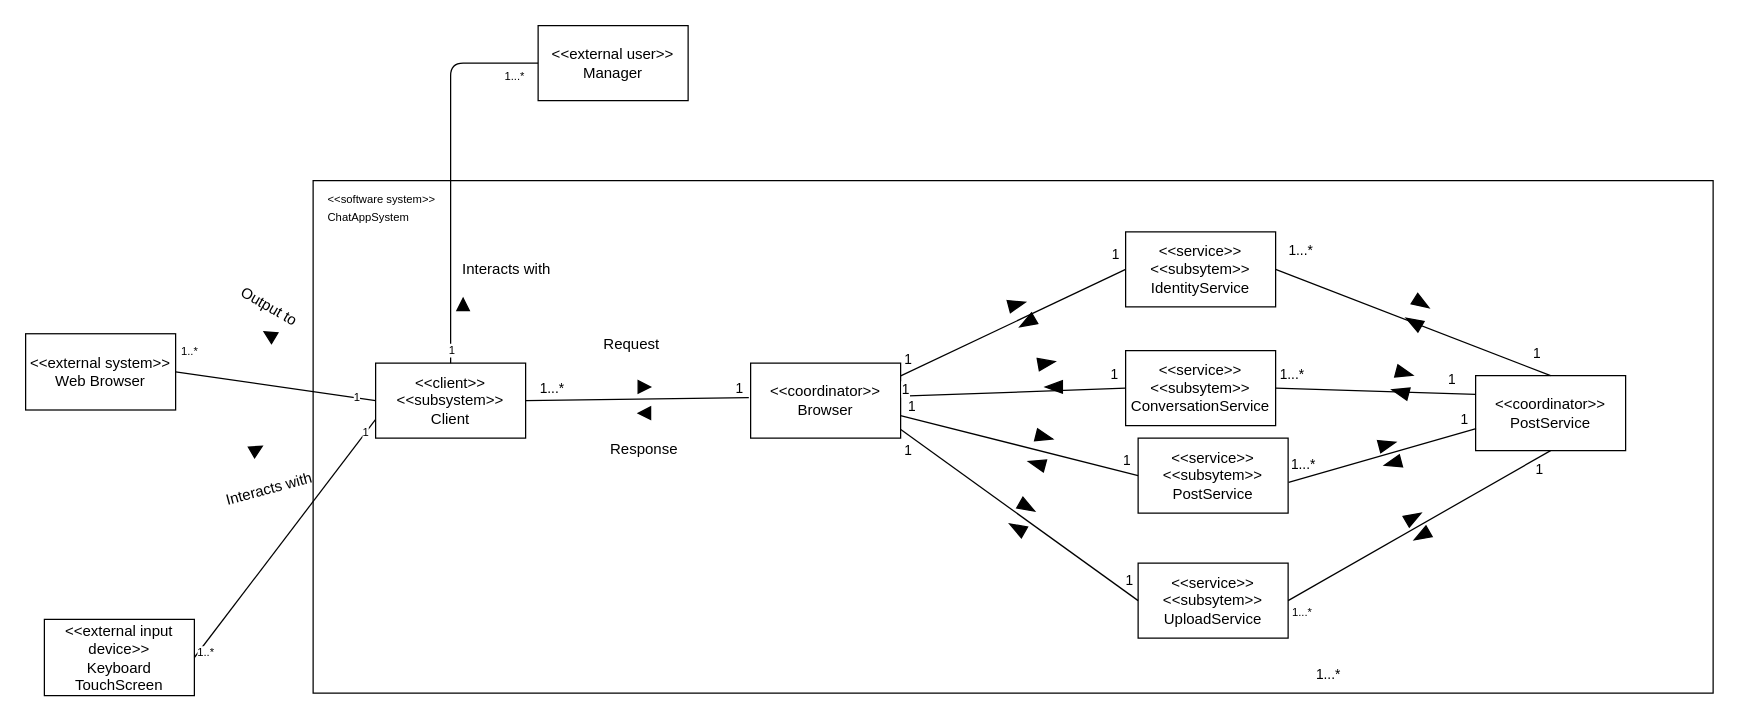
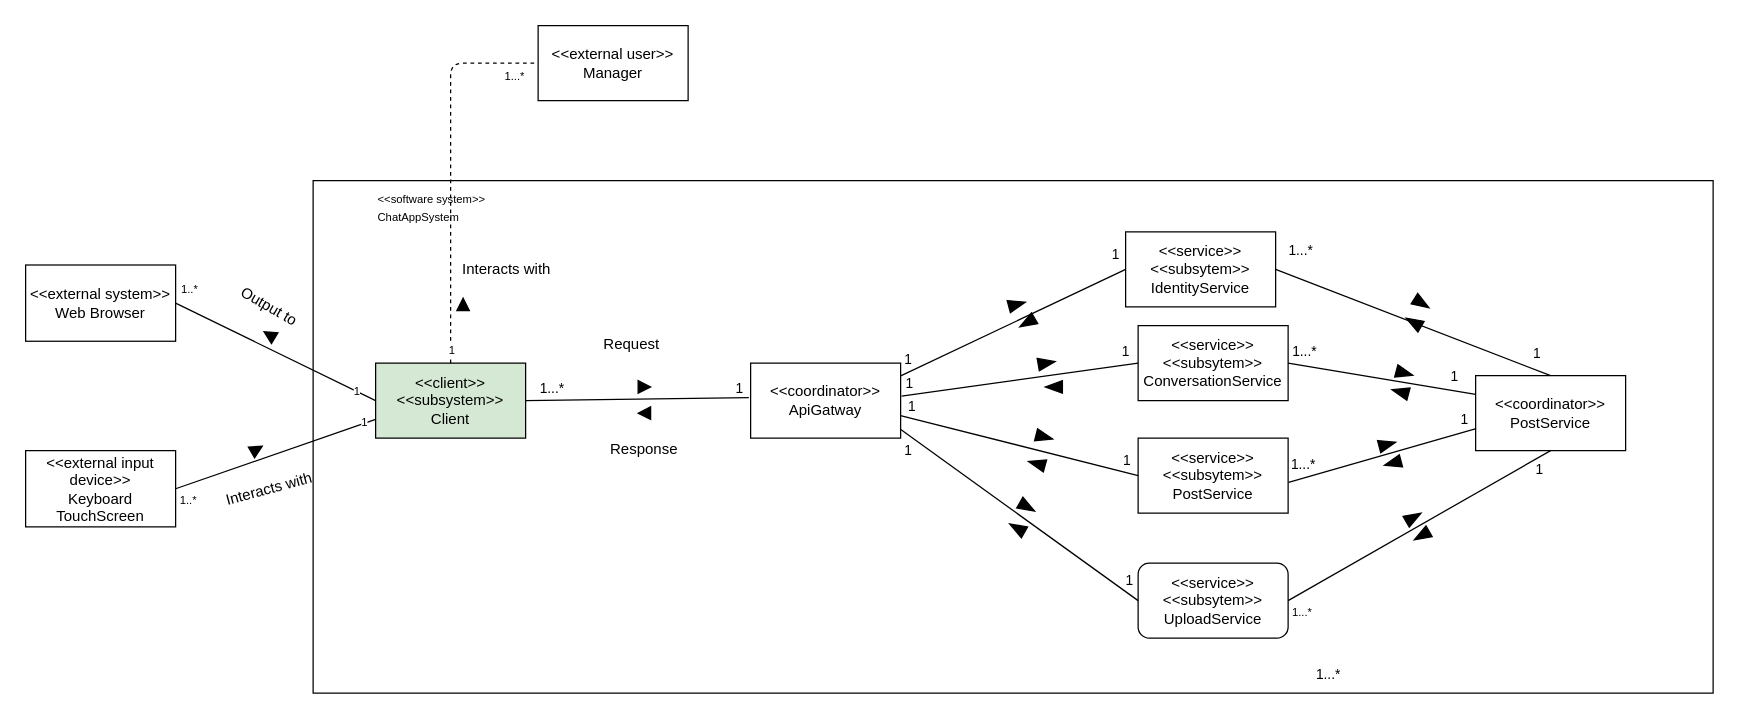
edge "<<external user>> Manager" -- "<<client>> <<subsystem>> Client": style solid -> dashed
node "<<software system>> ChatAppSystem": moved (413, 207) -> (463, 207)
node "<<external system>> Web Browser": moved (101, 372) -> (101, 303)
node "<<service>><<subsytem>>ConversationService": moved (1201, 388) -> (1213, 363)
node "<<client>> <<subsystem>> Client": fillcolor #ffffff -> #d5e8d4
node "<<coordinator>> Browser": label "<<coordinator>> Browser" -> "<<coordinator>> ApiGatway"
node "<<service>><<subsytem>>UploadService": shape rectangle -> rounded rectangle
node "<<external input device>> Keyboard TouchScreen": moved (119, 658) -> (101, 489)
